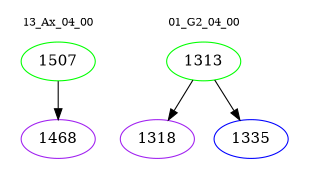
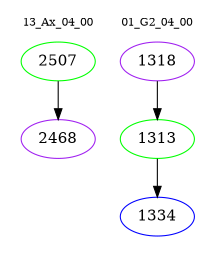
node "1507": label "1507" -> "2507"
edge "1313" -> "1318": reversed
node "1468": label "1468" -> "2468"
node "1335": label "1335" -> "1334"
